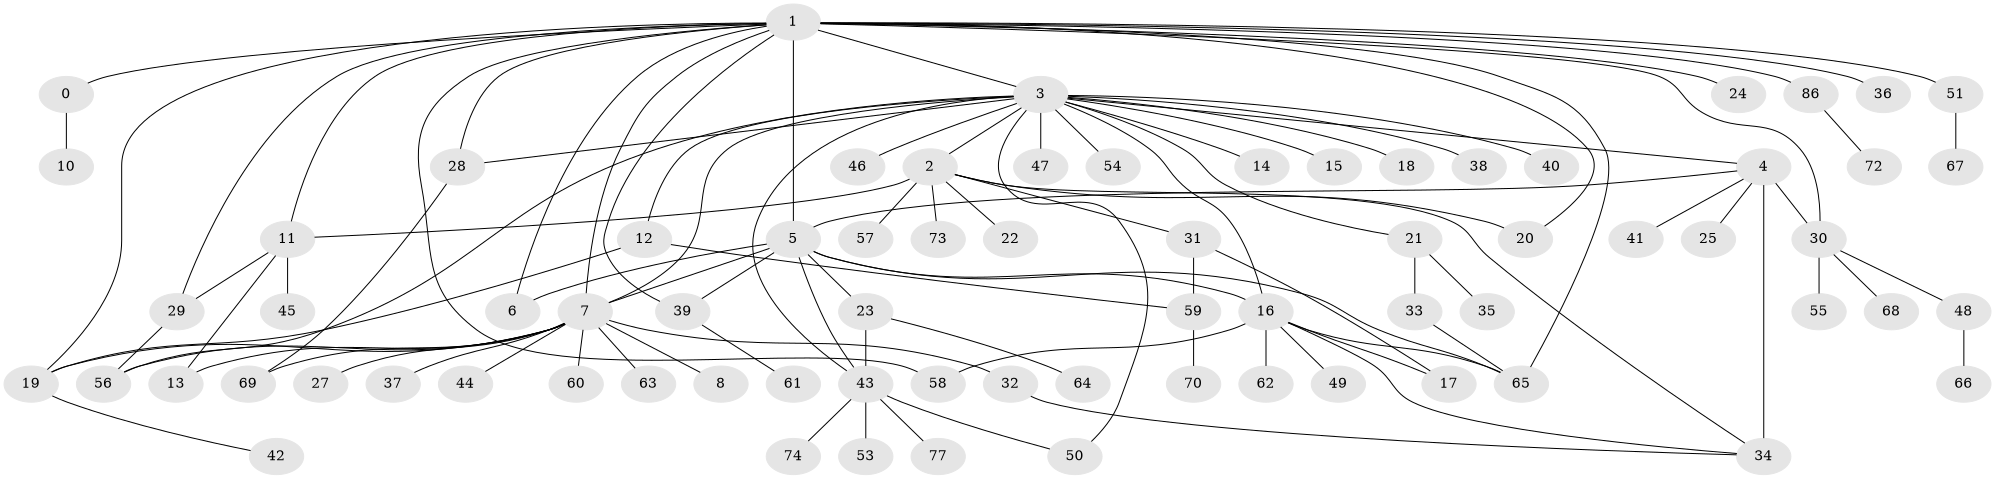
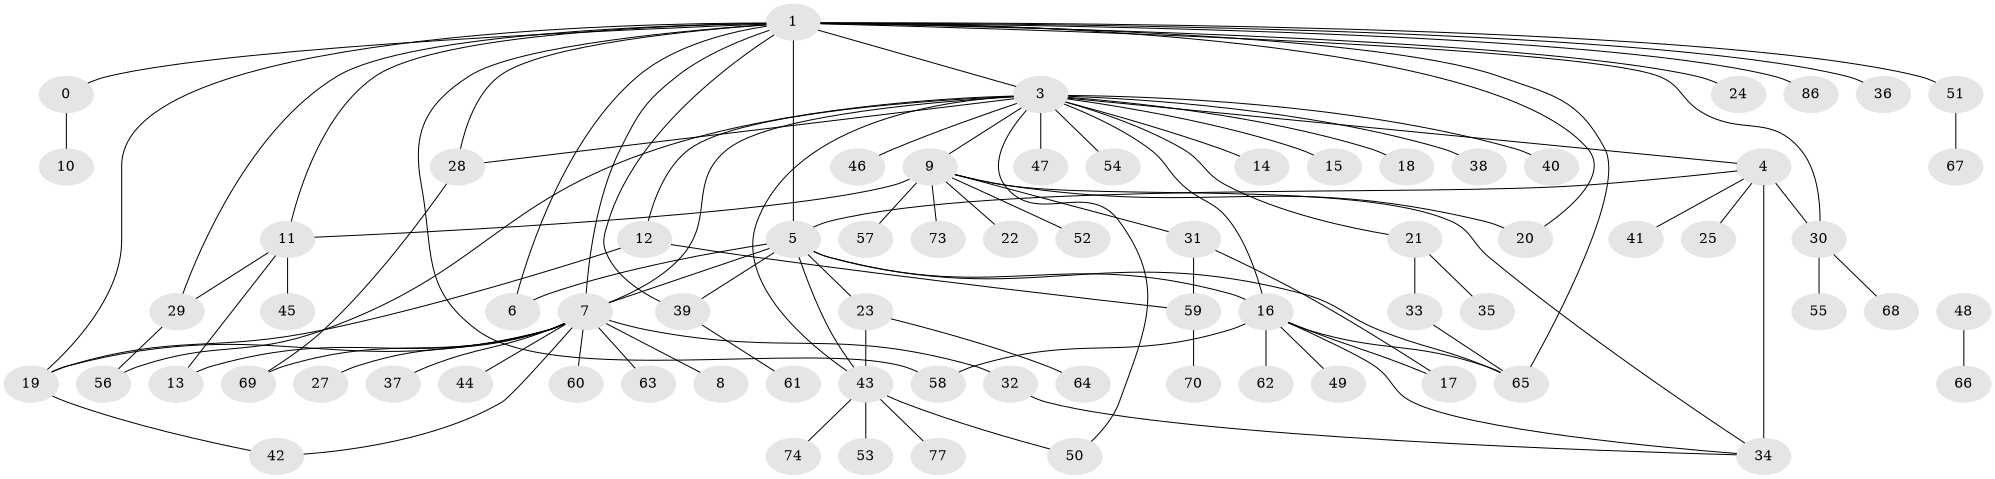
node "2": label "2" -> "9"
node "72": removed
node "52": added
edge "30" -- "48": removed
edge "7" -- "56": now "7" -- "42"
